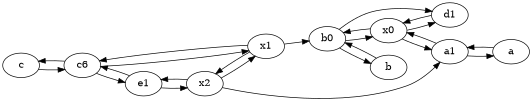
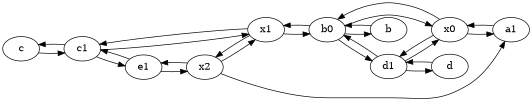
edge "b0" -> "x1": added
edge "d1" -> "b0": added
node "a": removed
node "c6": label "c6" -> "c1"
node "d": added
